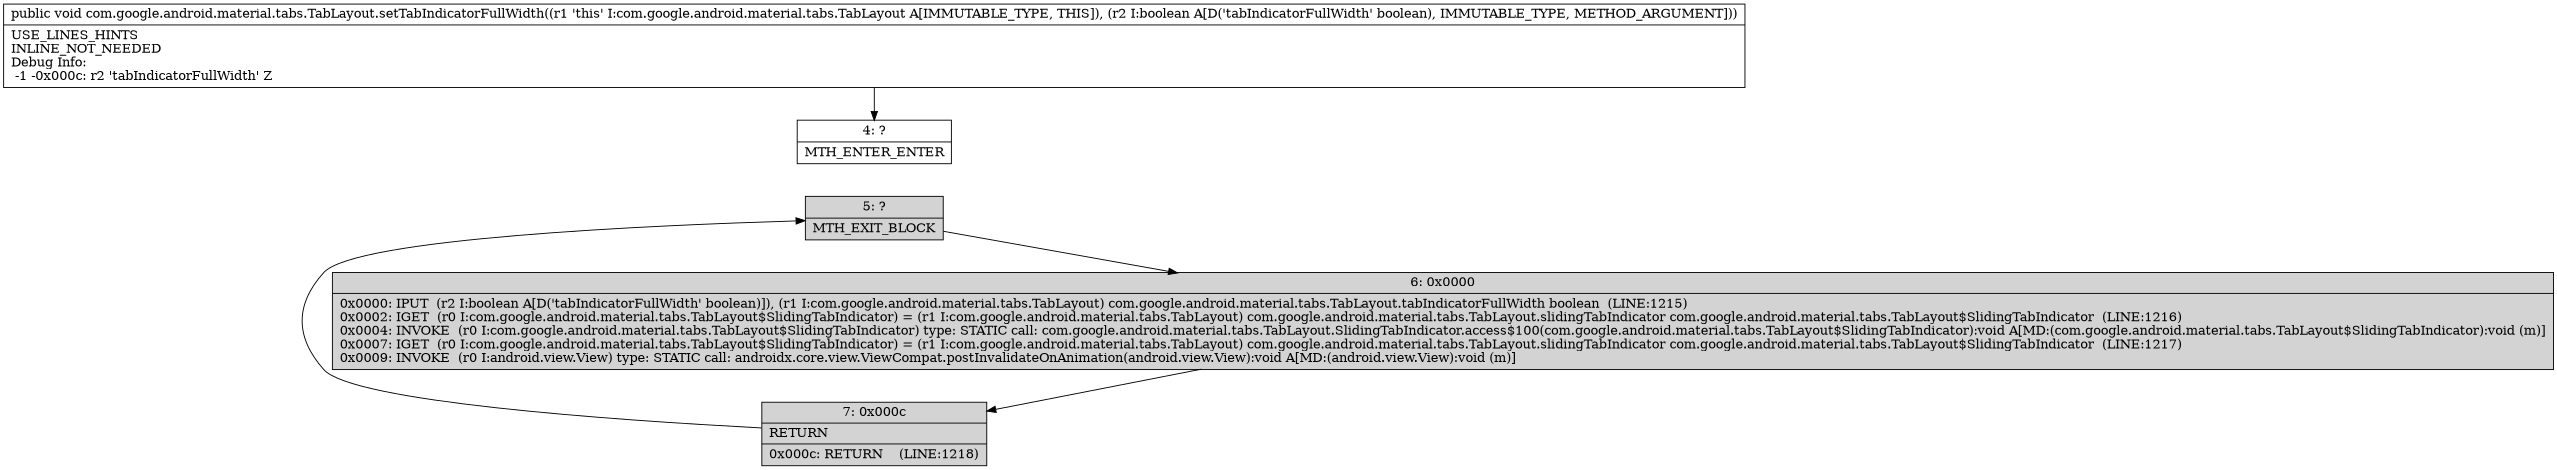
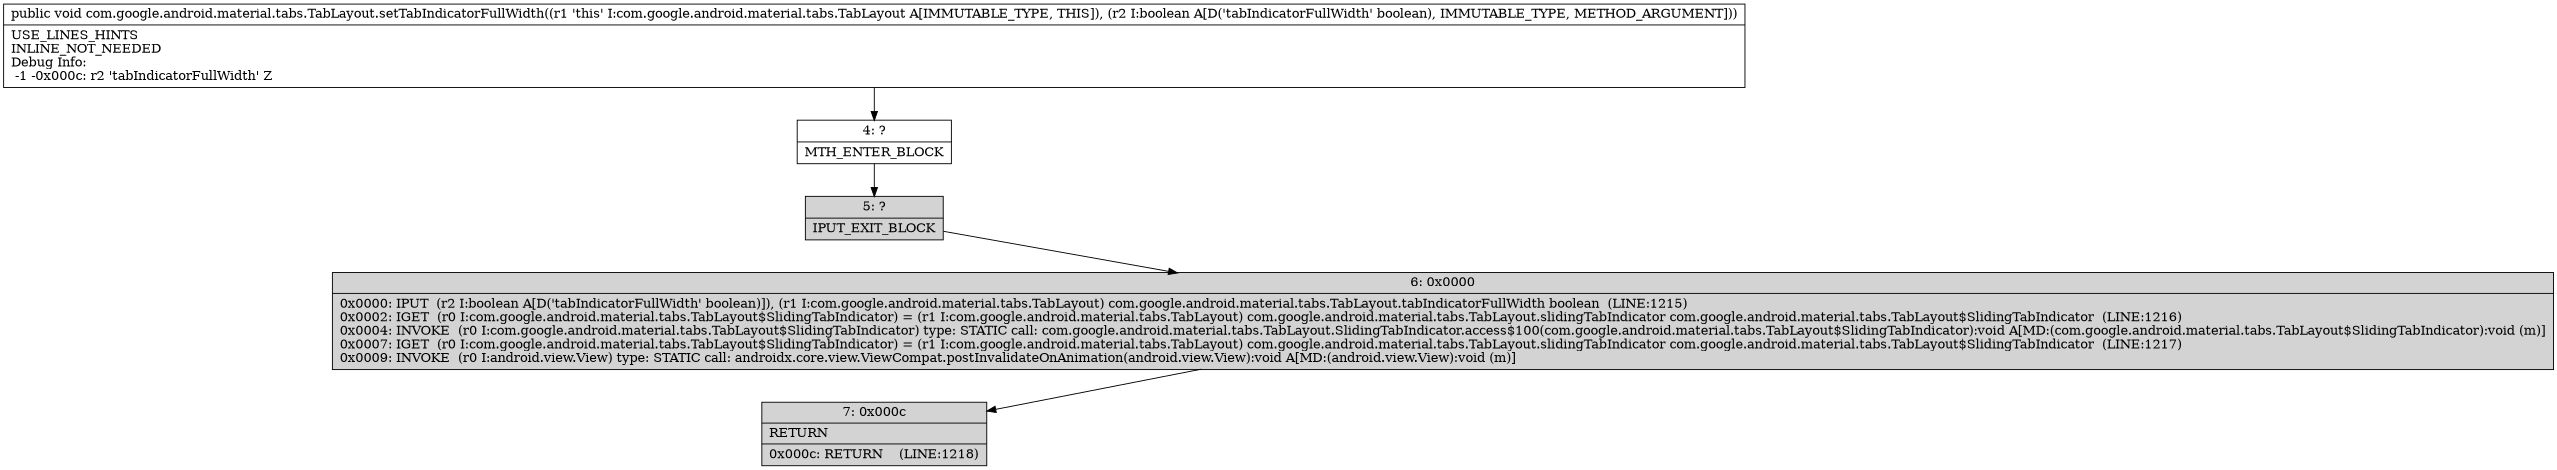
node "4: ?": text "MTH_ENTER_ENTER" -> "MTH_ENTER_BLOCK"
node "5: ?": text "MTH_EXIT_BLOCK" -> "IPUT_EXIT_BLOCK"
edge "7: 0x000c" -> "5: ?": now "4: ?" -> "5: ?"
